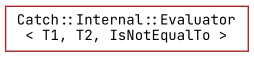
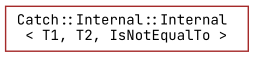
node "Catch::Internal::Evaluator < T1, T2, IsNotEqualTo >": label "Catch::Internal::Evaluator < T1, T2, IsNotEqualTo >" -> "Catch::Internal::Internal < T1, T2, IsNotEqualTo >"
